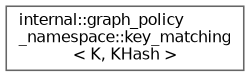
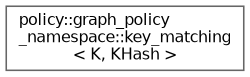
node "internal::graph_policy _namespace::key_matching < K, KHash >": label "internal::graph_policy _namespace::key_matching < K, KHash >" -> "policy::graph_policy _namespace::key_matching < K, KHash >"
